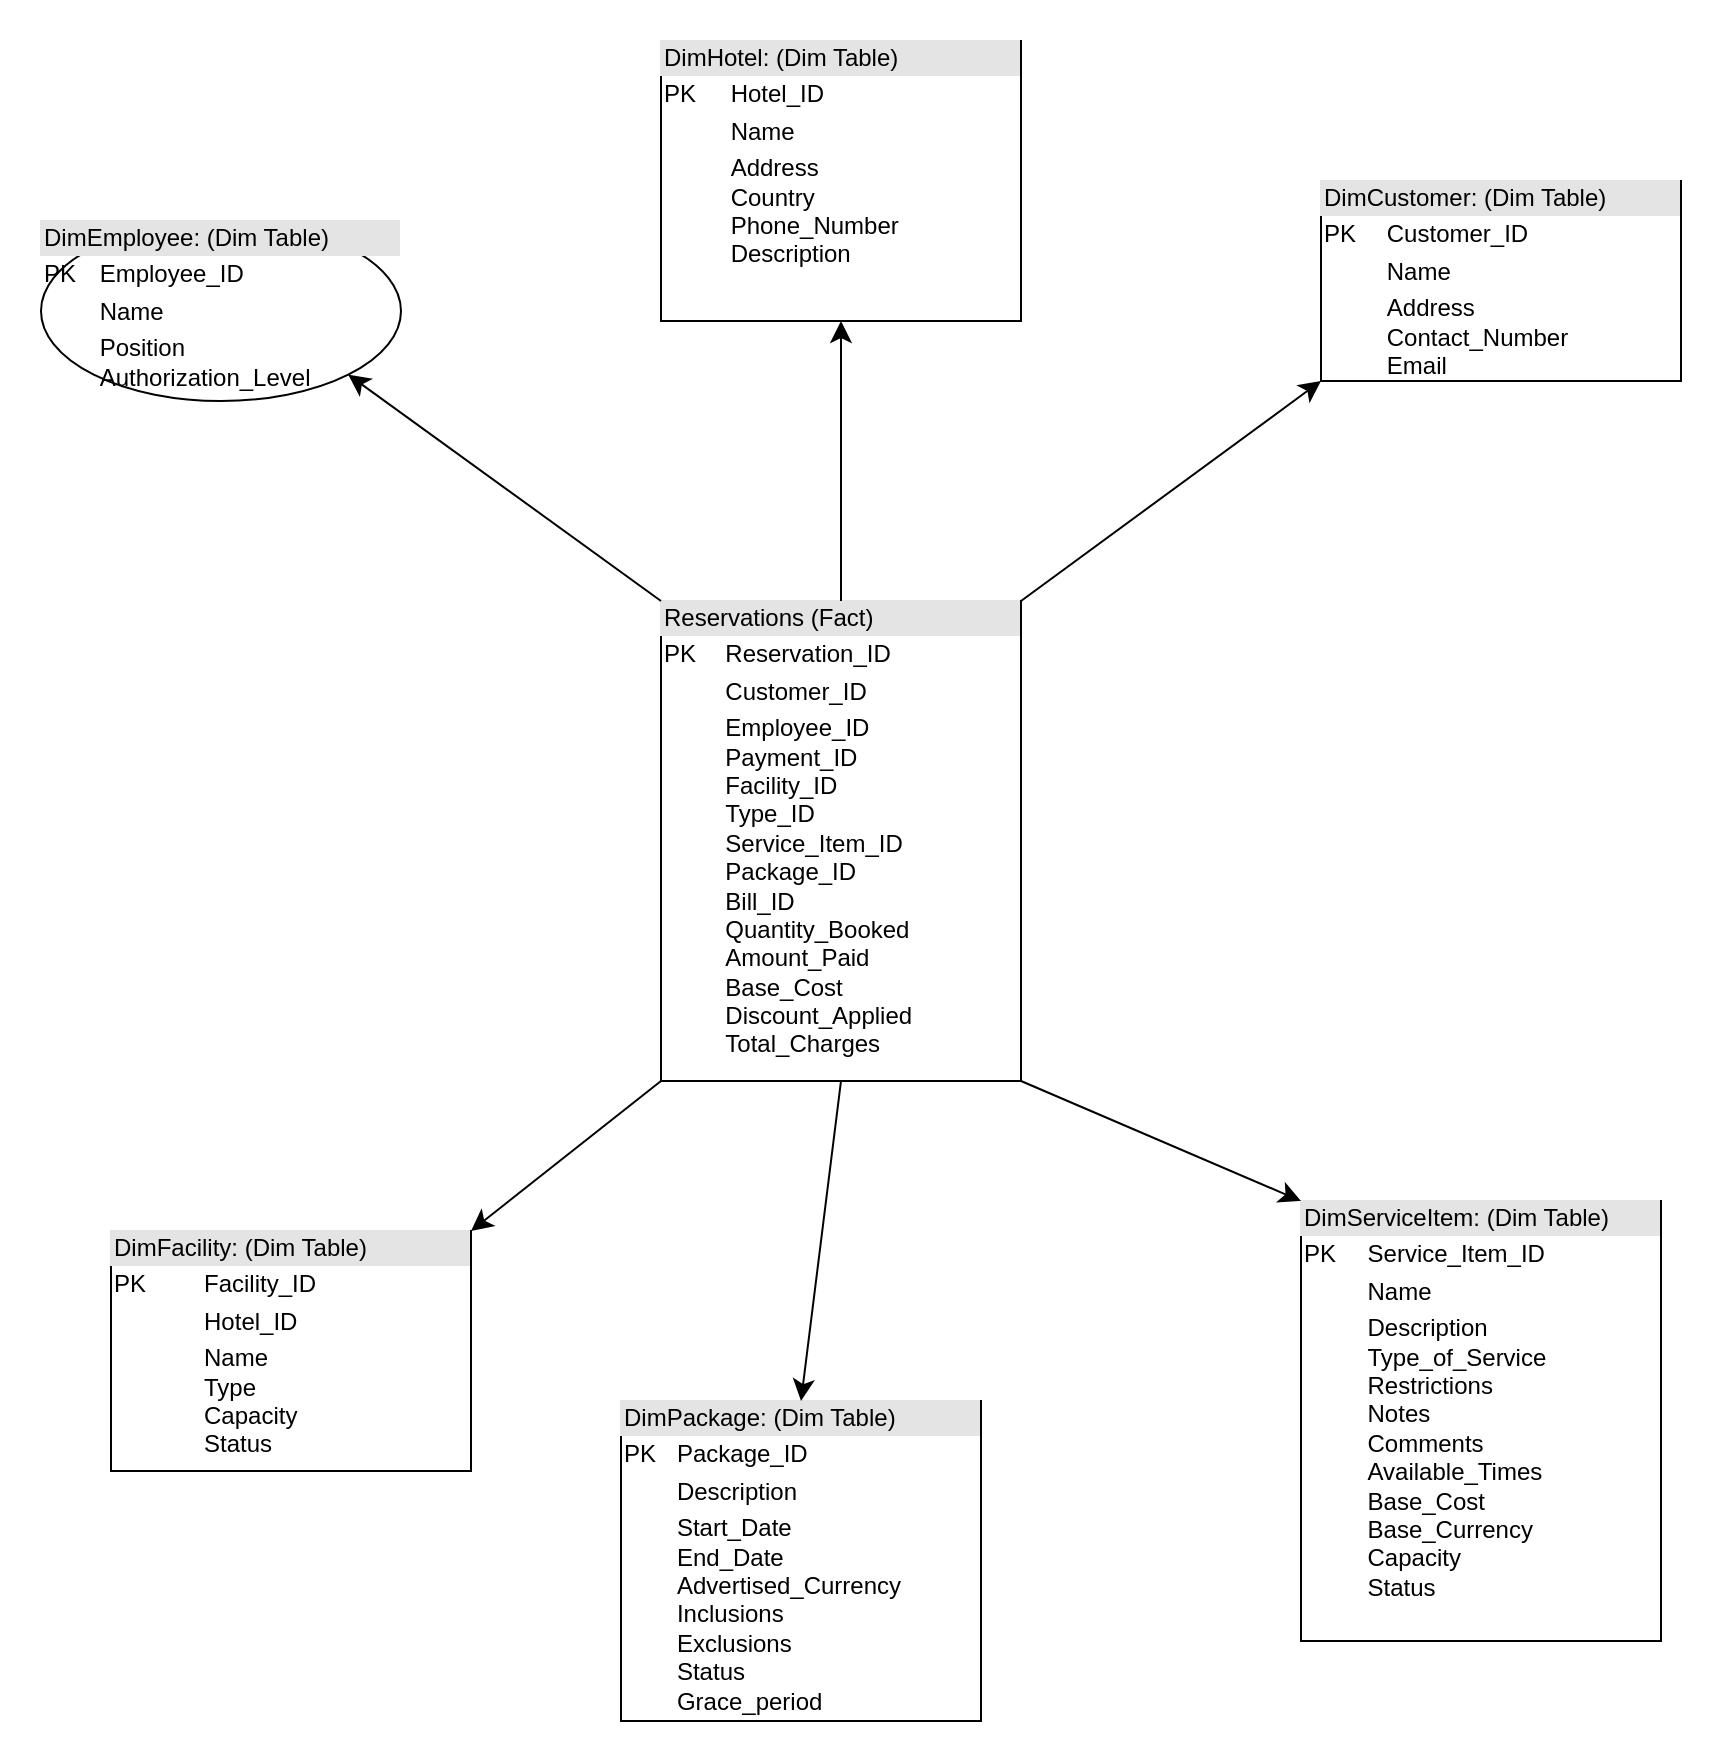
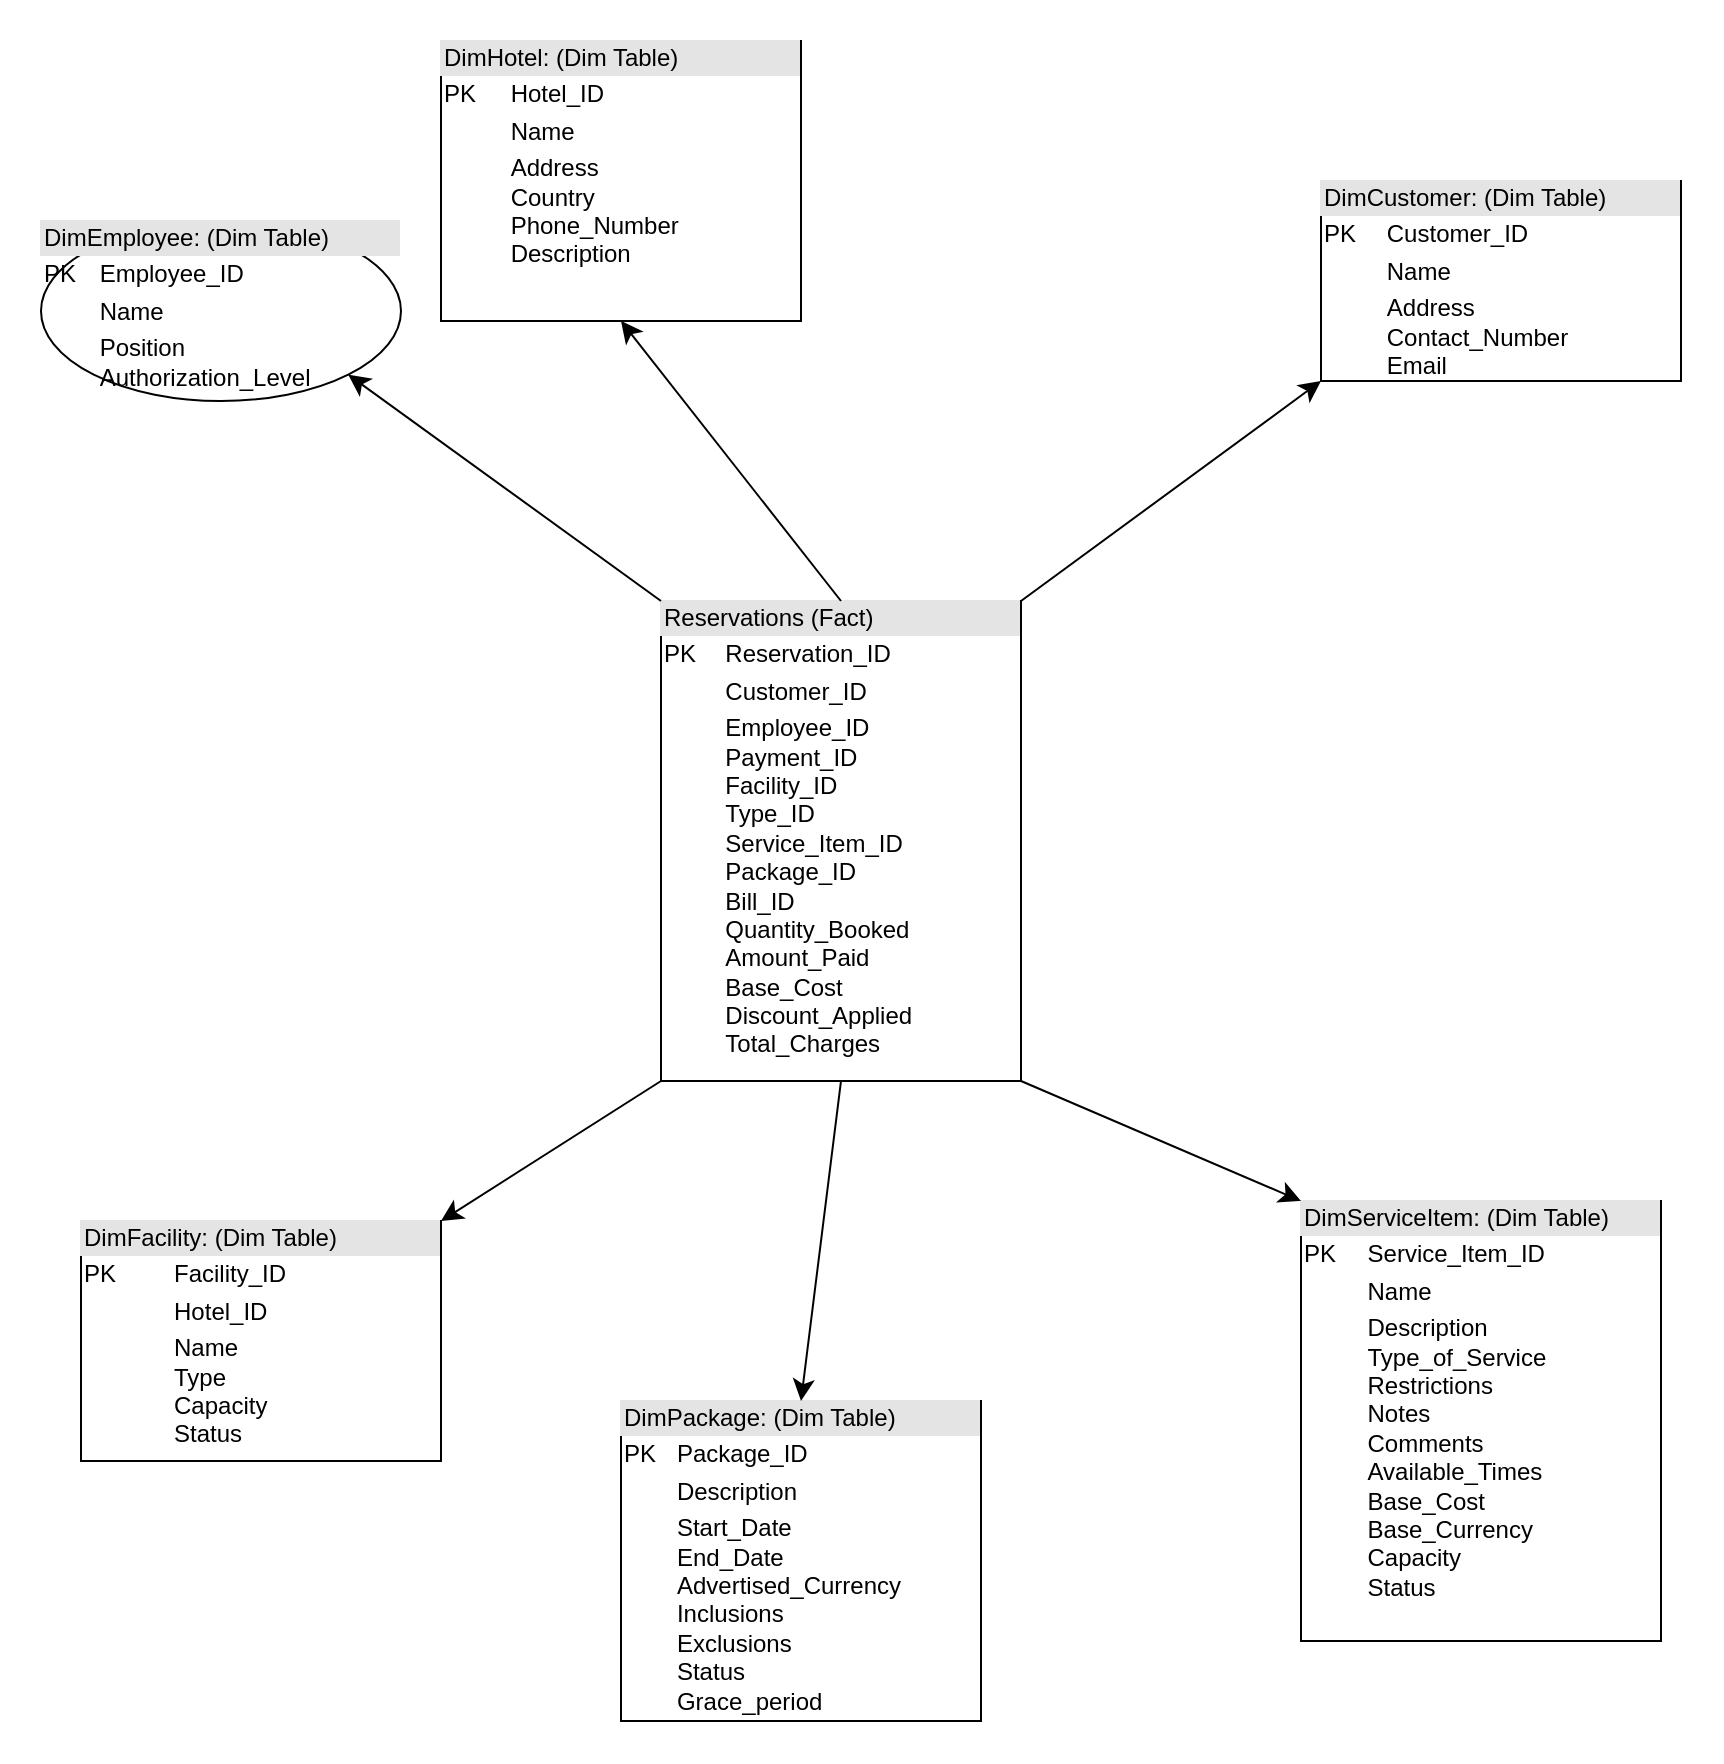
node "DimHotel: (Dim Table) PK Hotel_ID Name Address Country Phone_Number Description": moved (841, 181) -> (621, 181)
node "DimFacility: (Dim Table) PK Facility_ID Hotel_ID Name Type Capacity Status": moved (291, 1351) -> (261, 1341)
